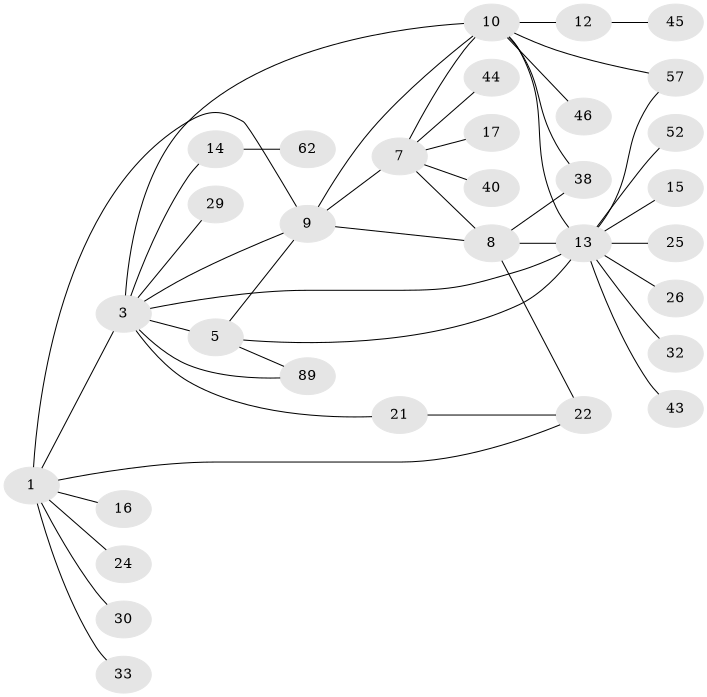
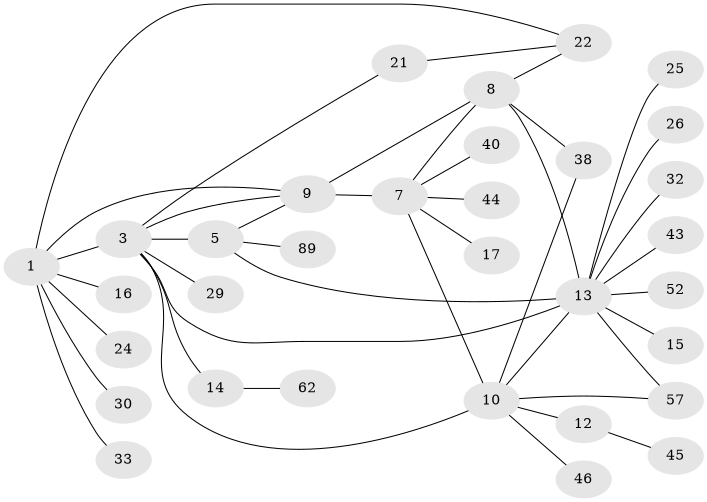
edge "10" -- "9": removed
edge "3" -- "89": removed
